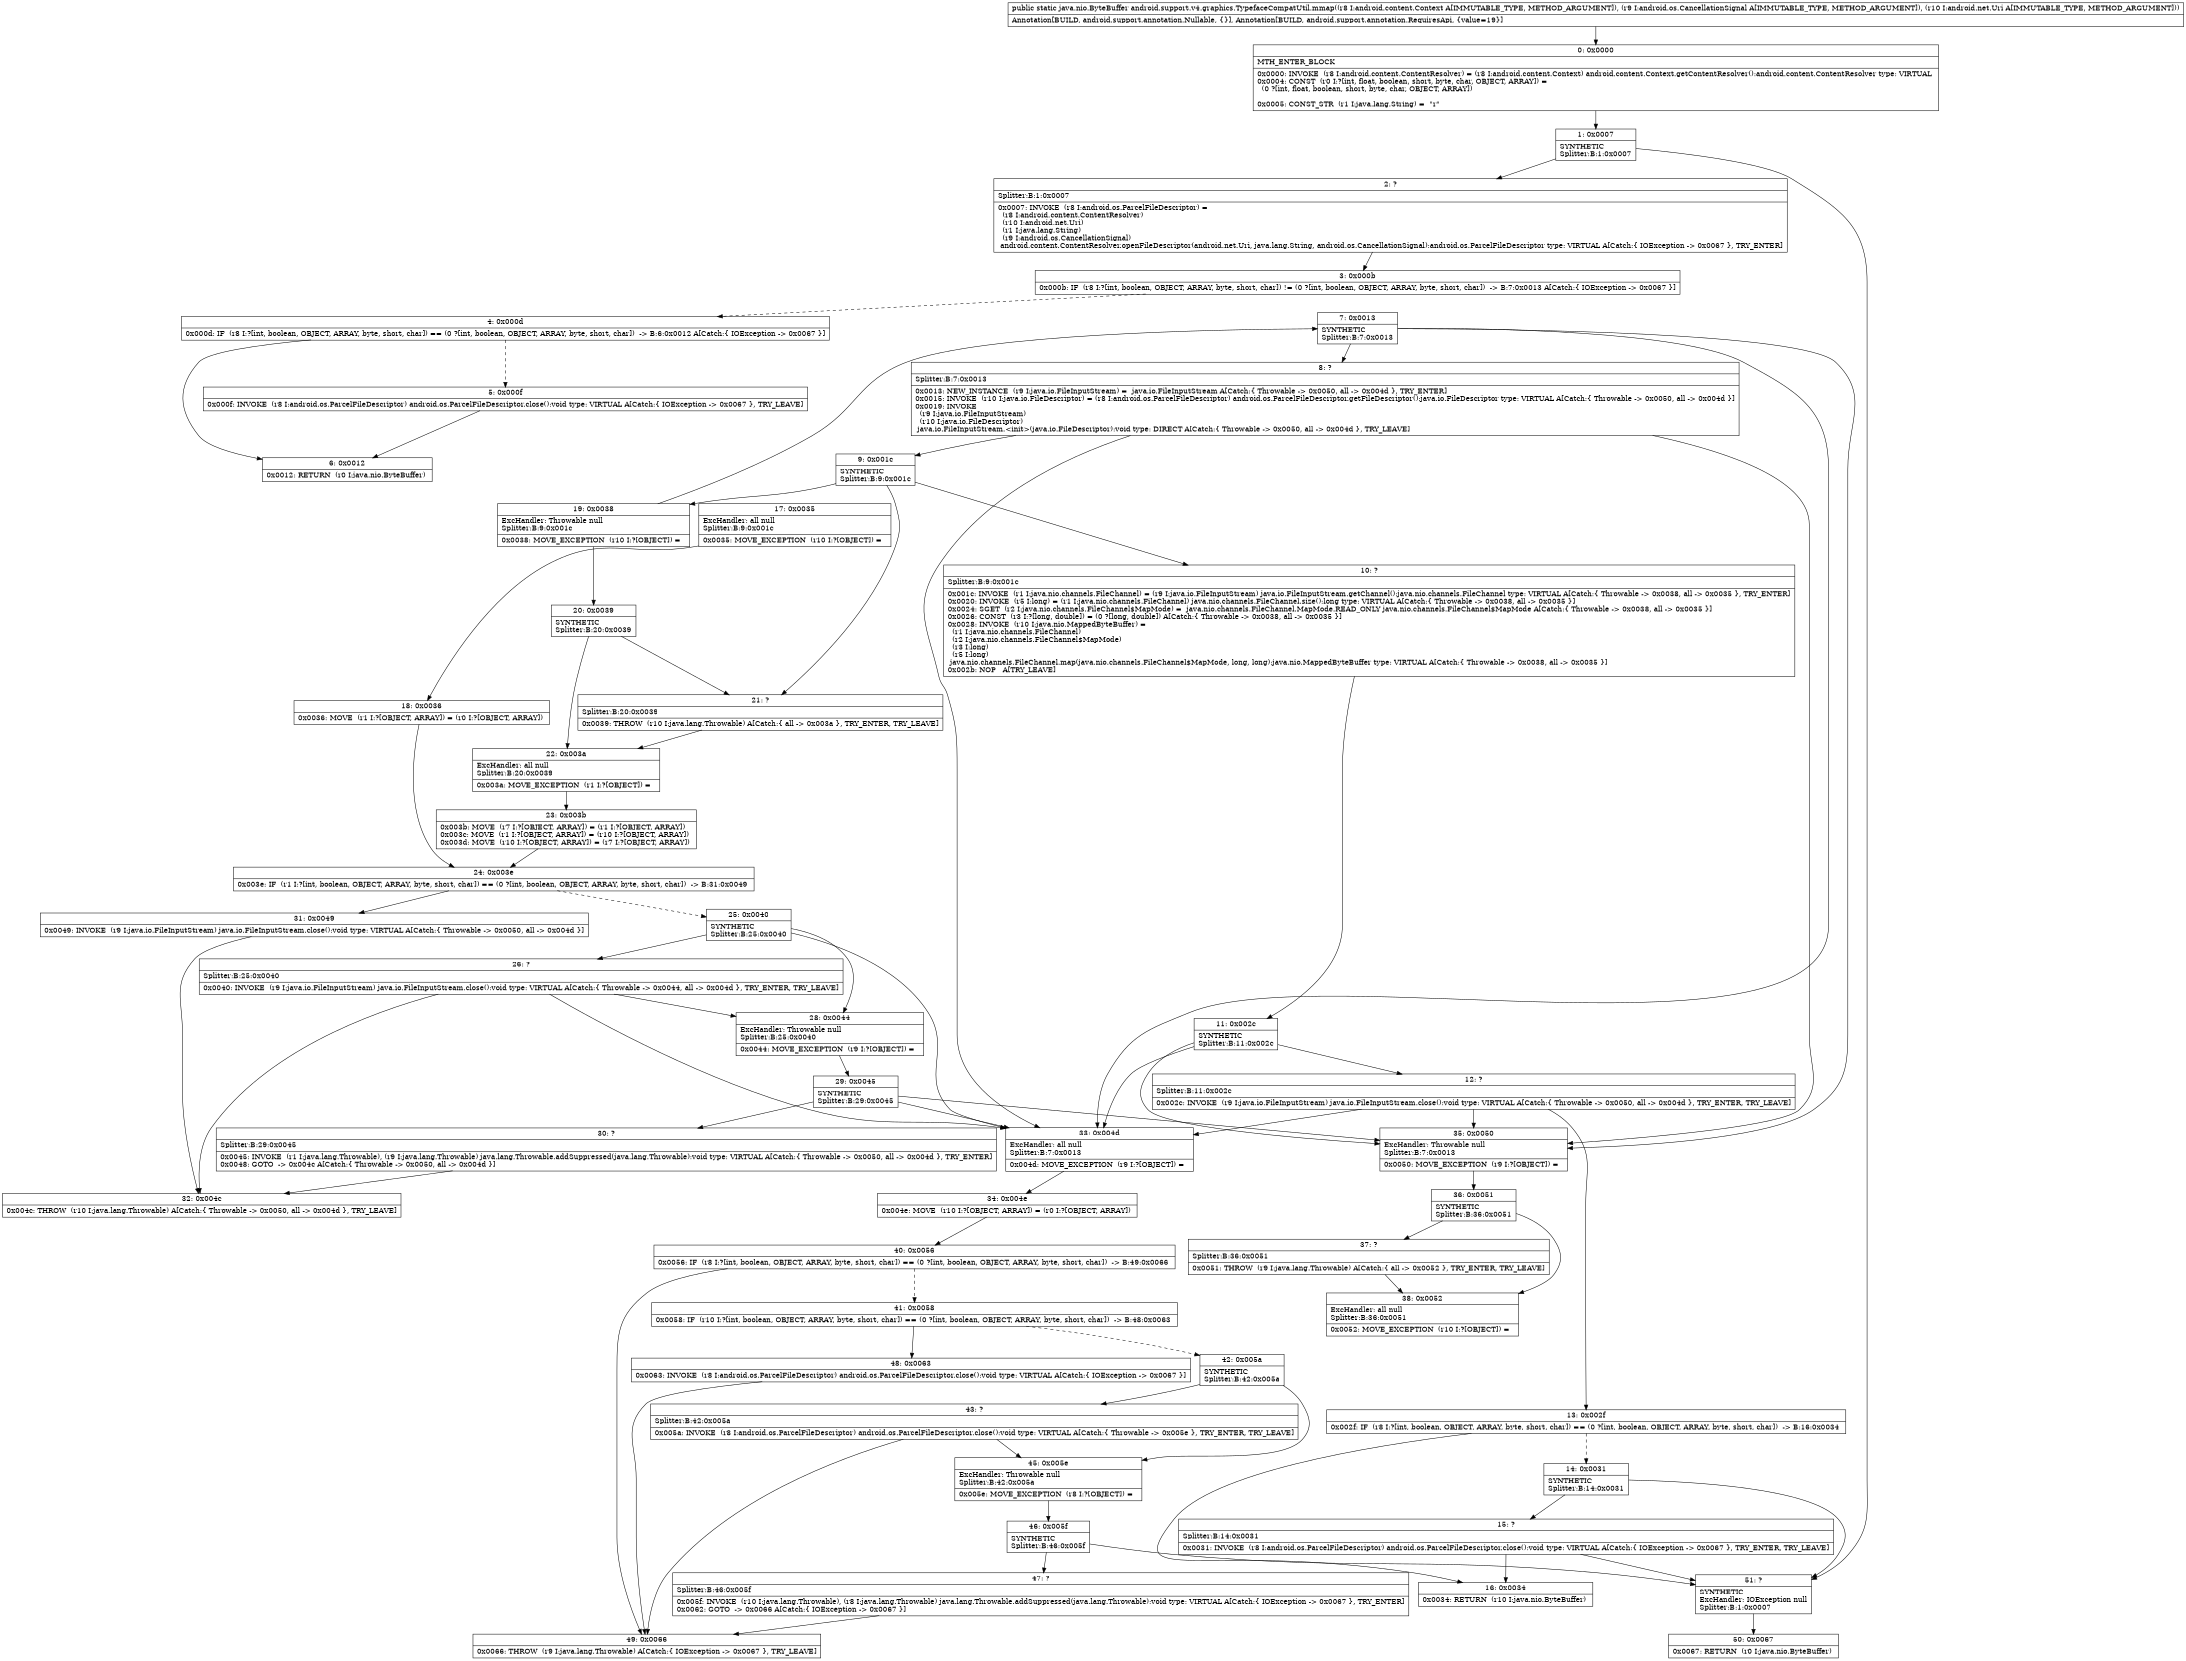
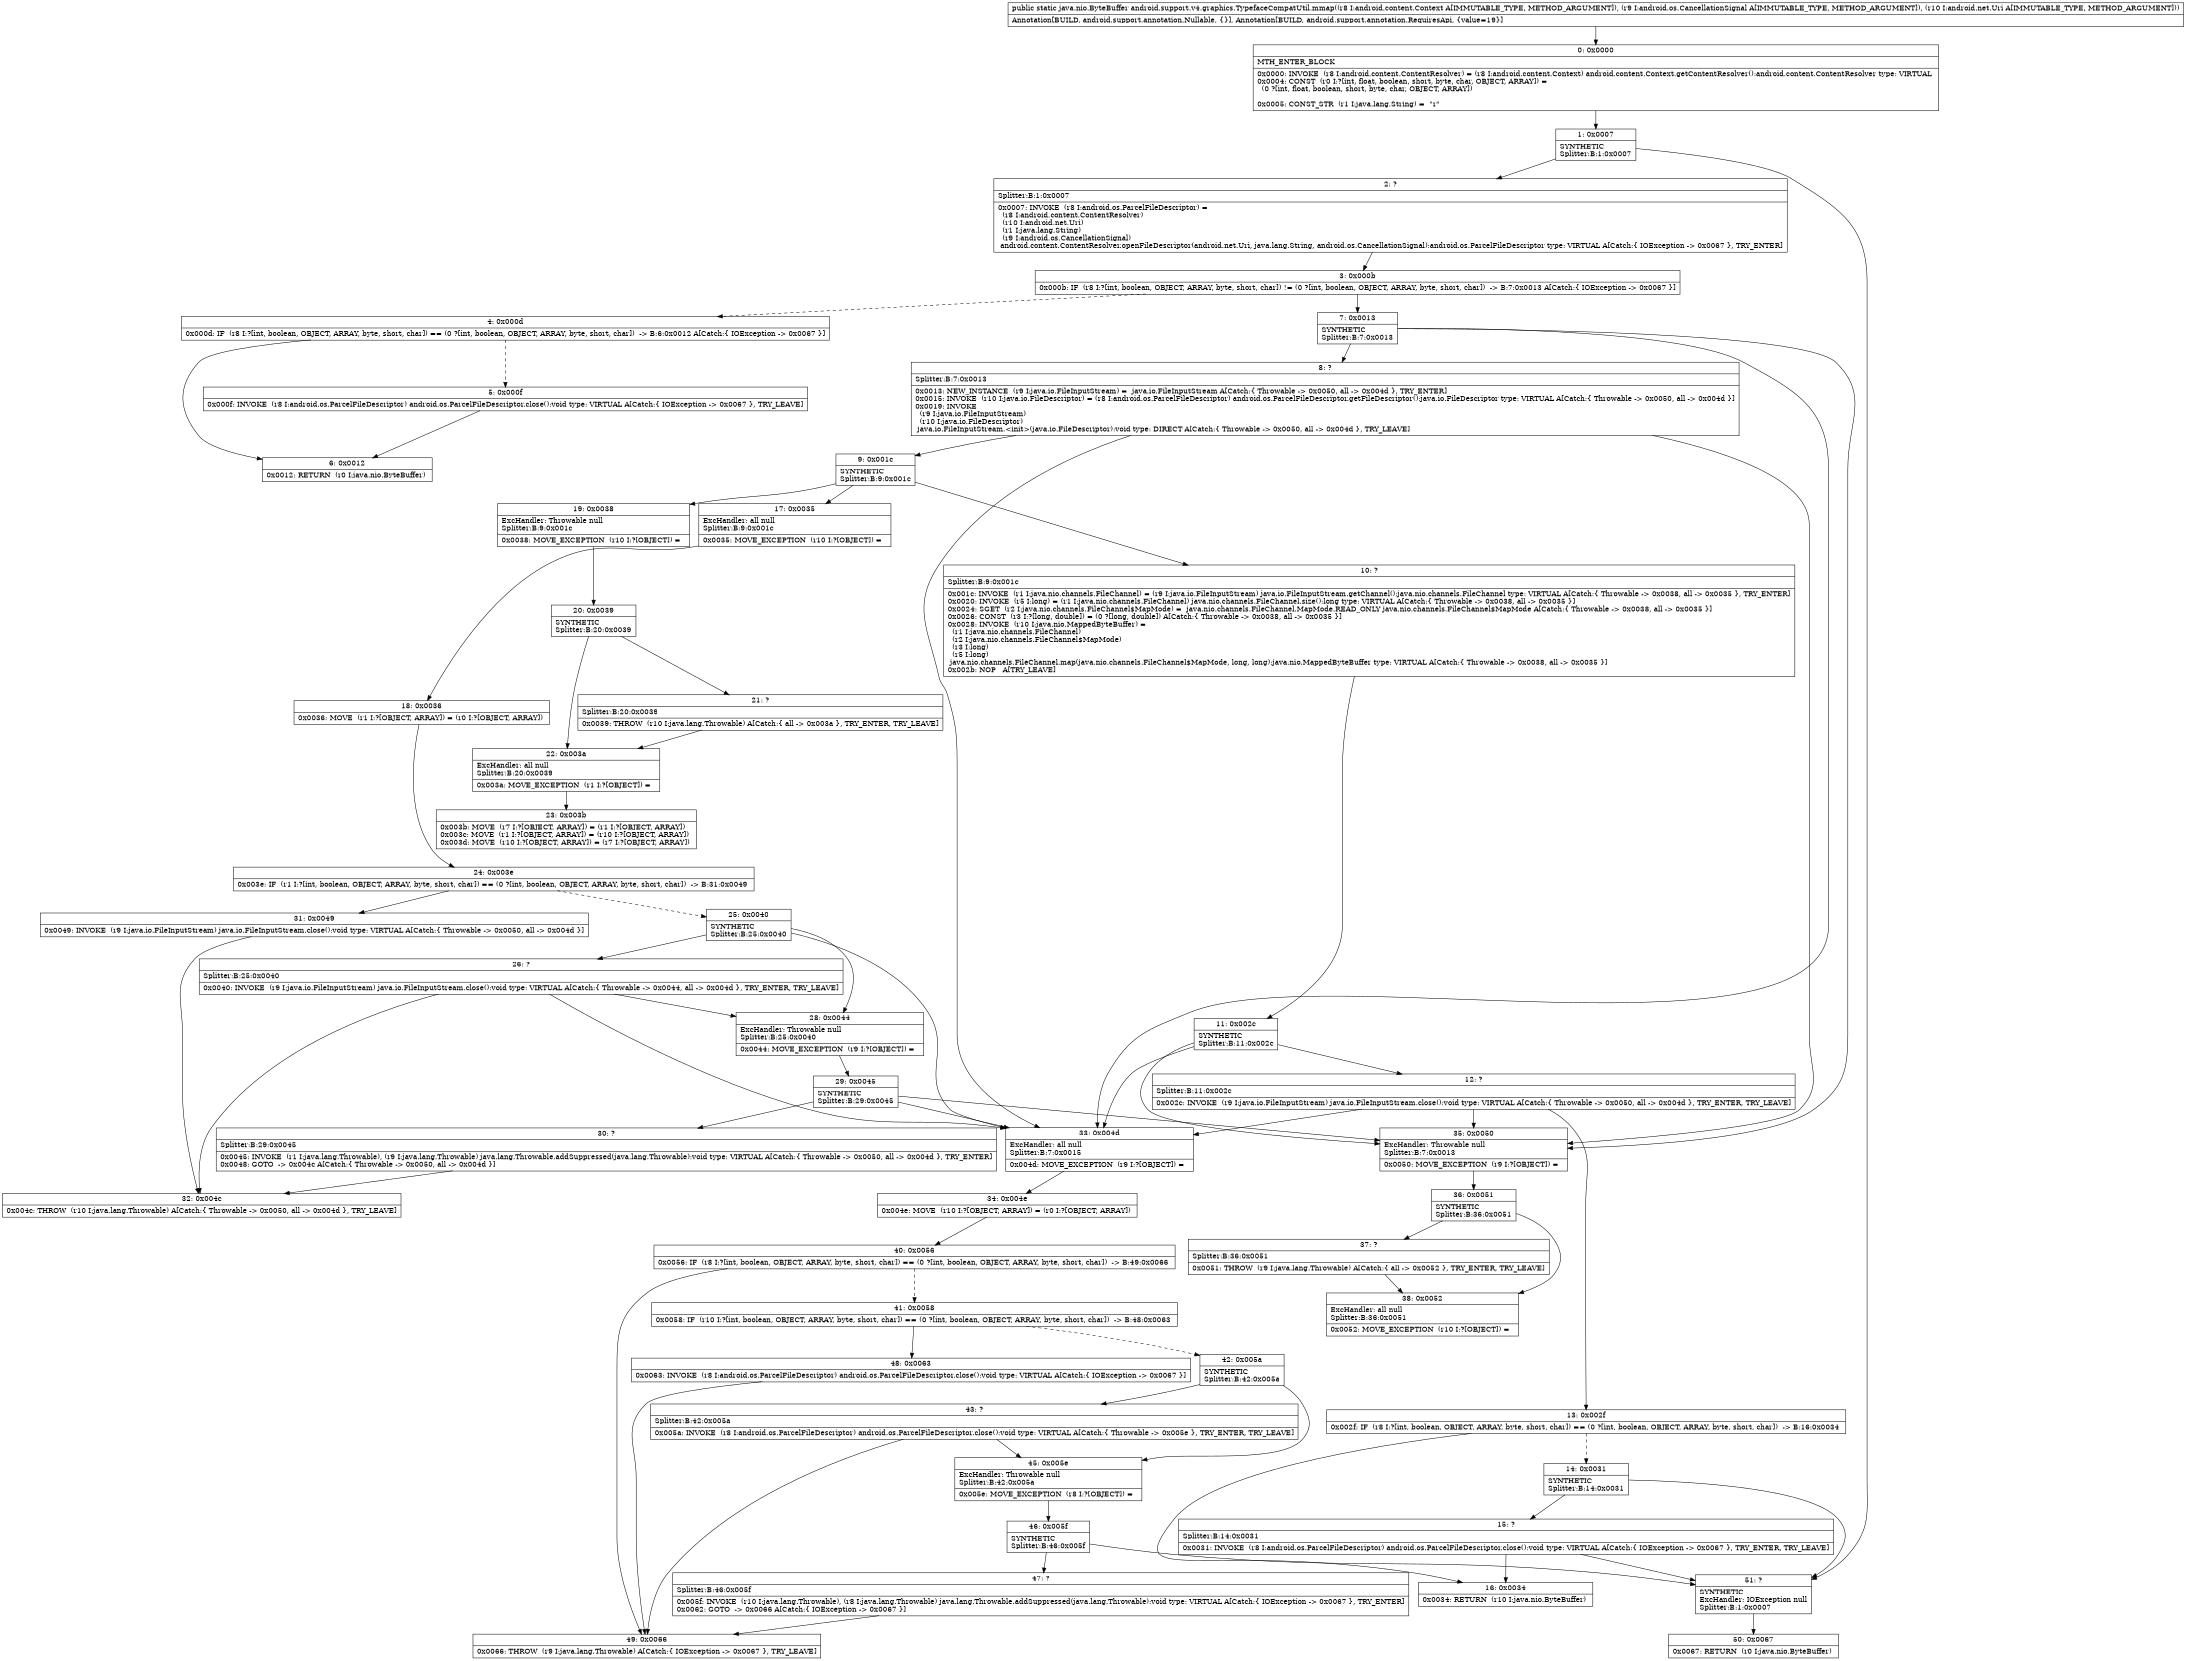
edge "19: 0x0038" -> "7: 0x0013": now "3: 0x000b" -> "7: 0x0013"
edge "9: 0x001c" -> "21: ?": now "9: 0x001c" -> "17: 0x0035"
edge "23: 0x003b" -> "24: 0x003e": removed
node "33: 0x004d": text "Splitter:B:7:0x0013" -> "Splitter:B:7:0x0015"
